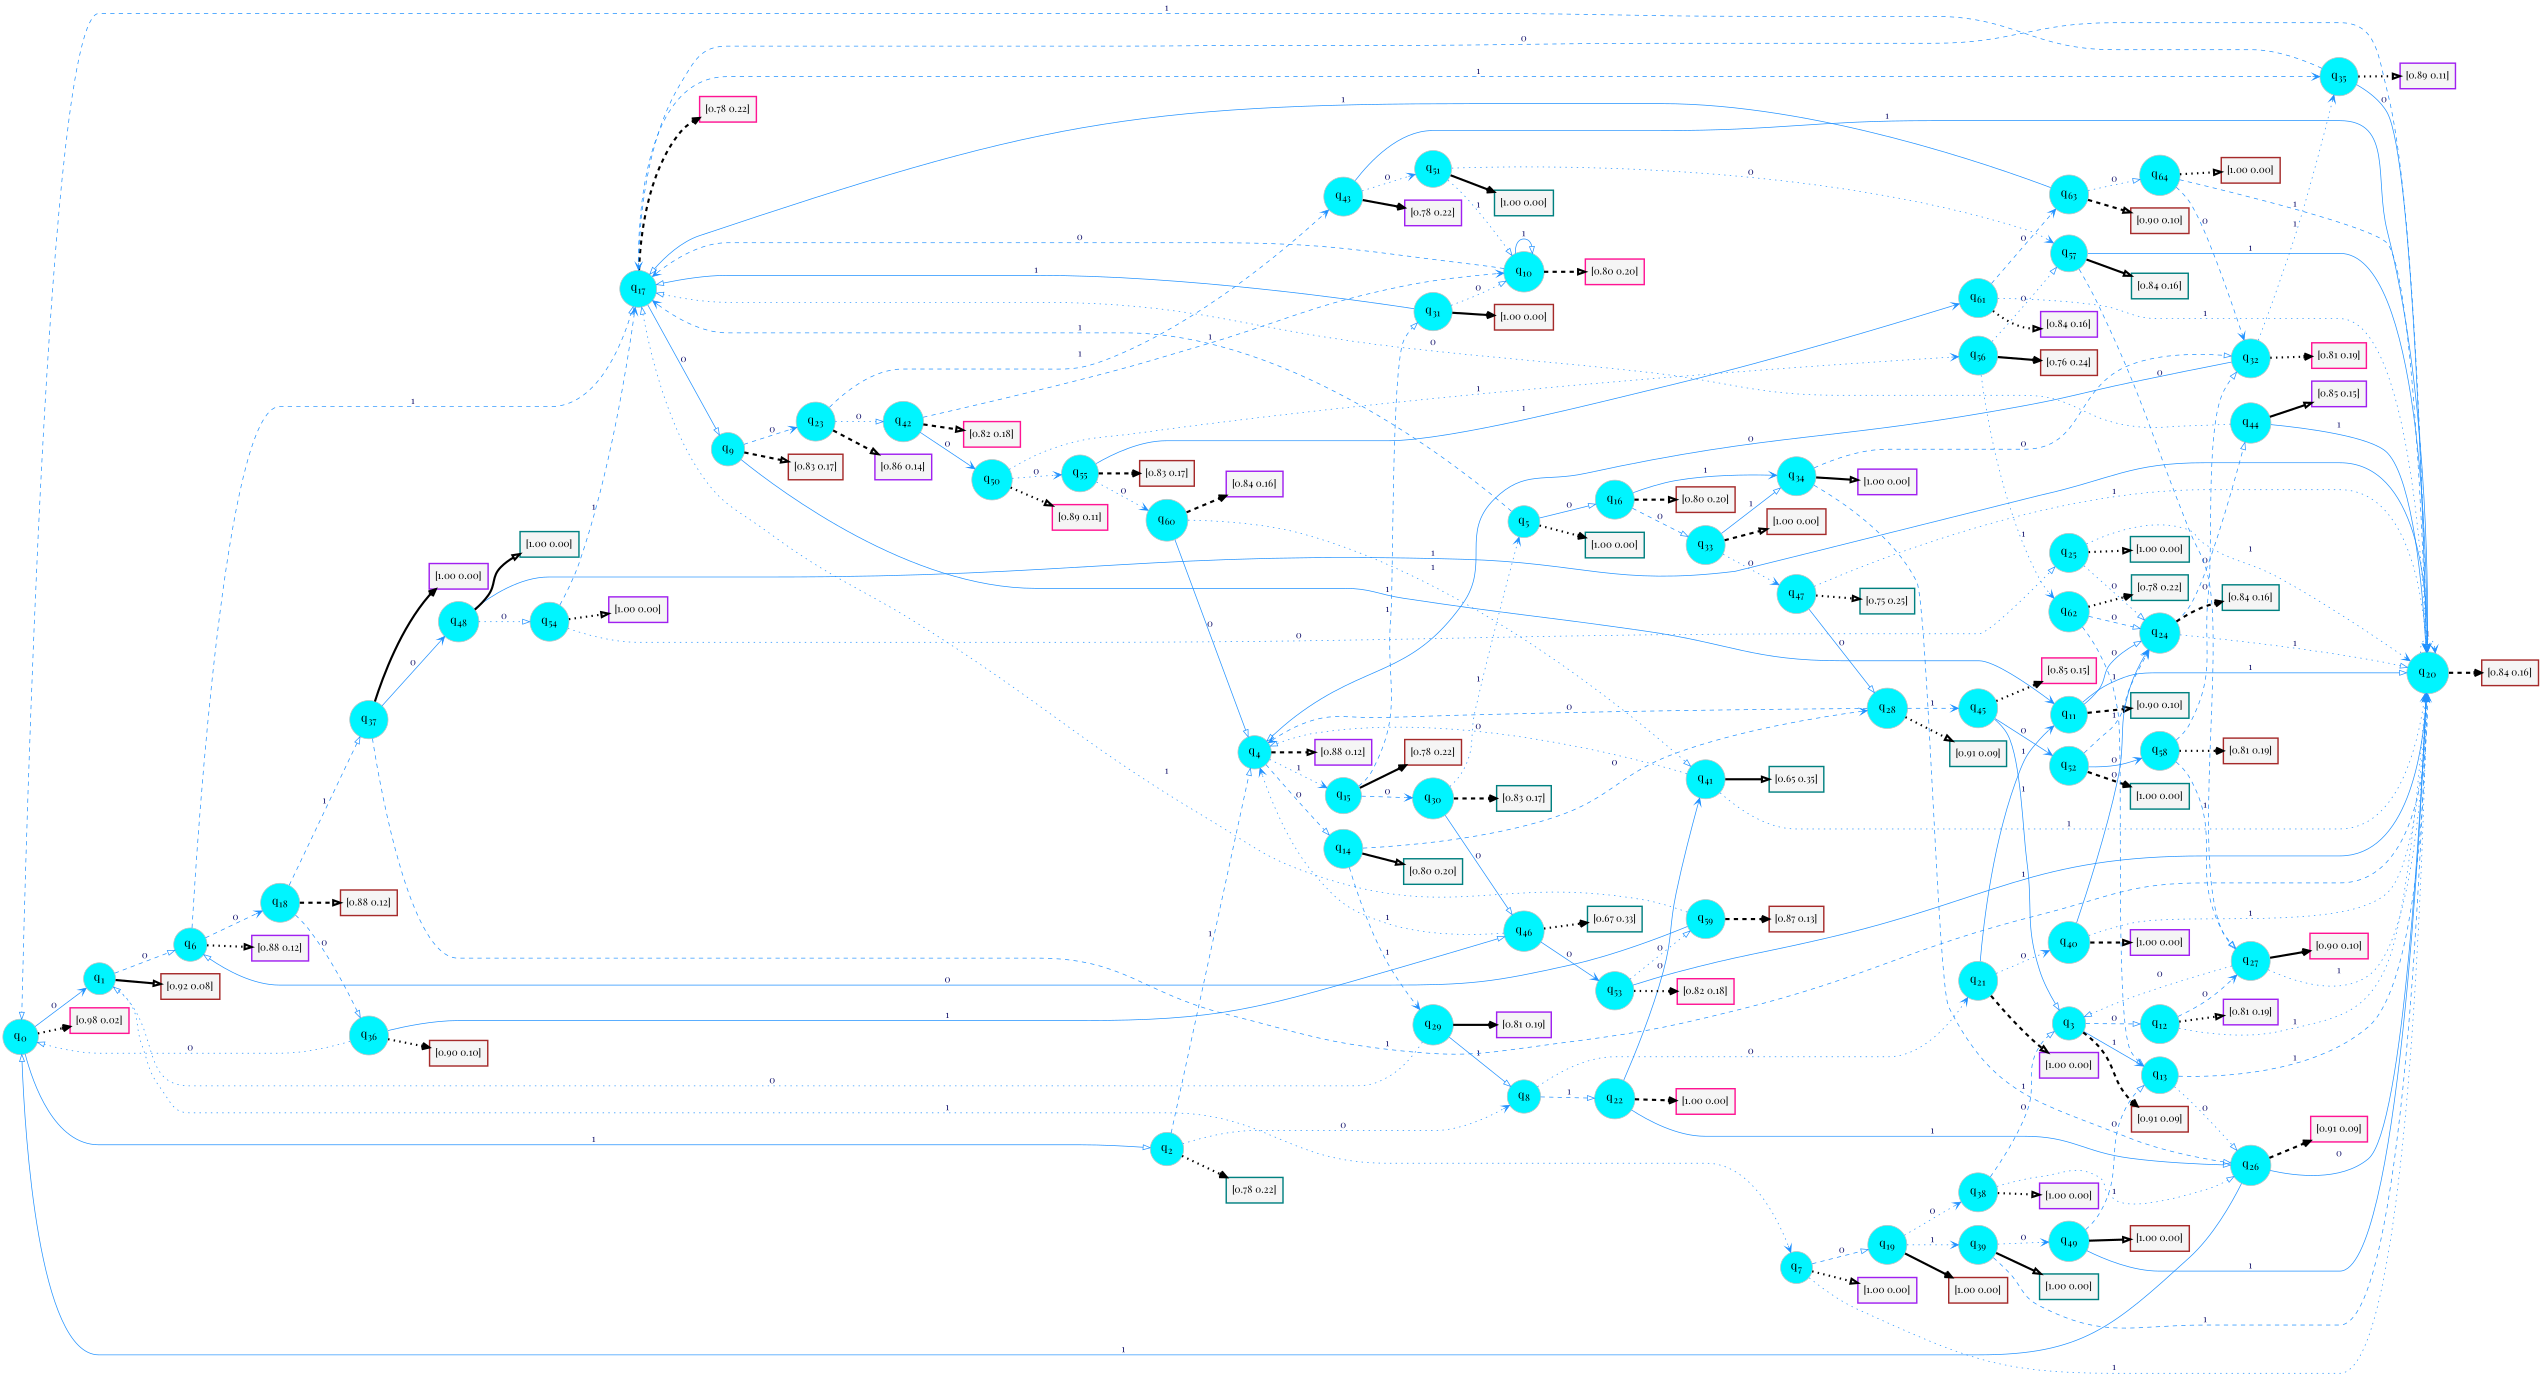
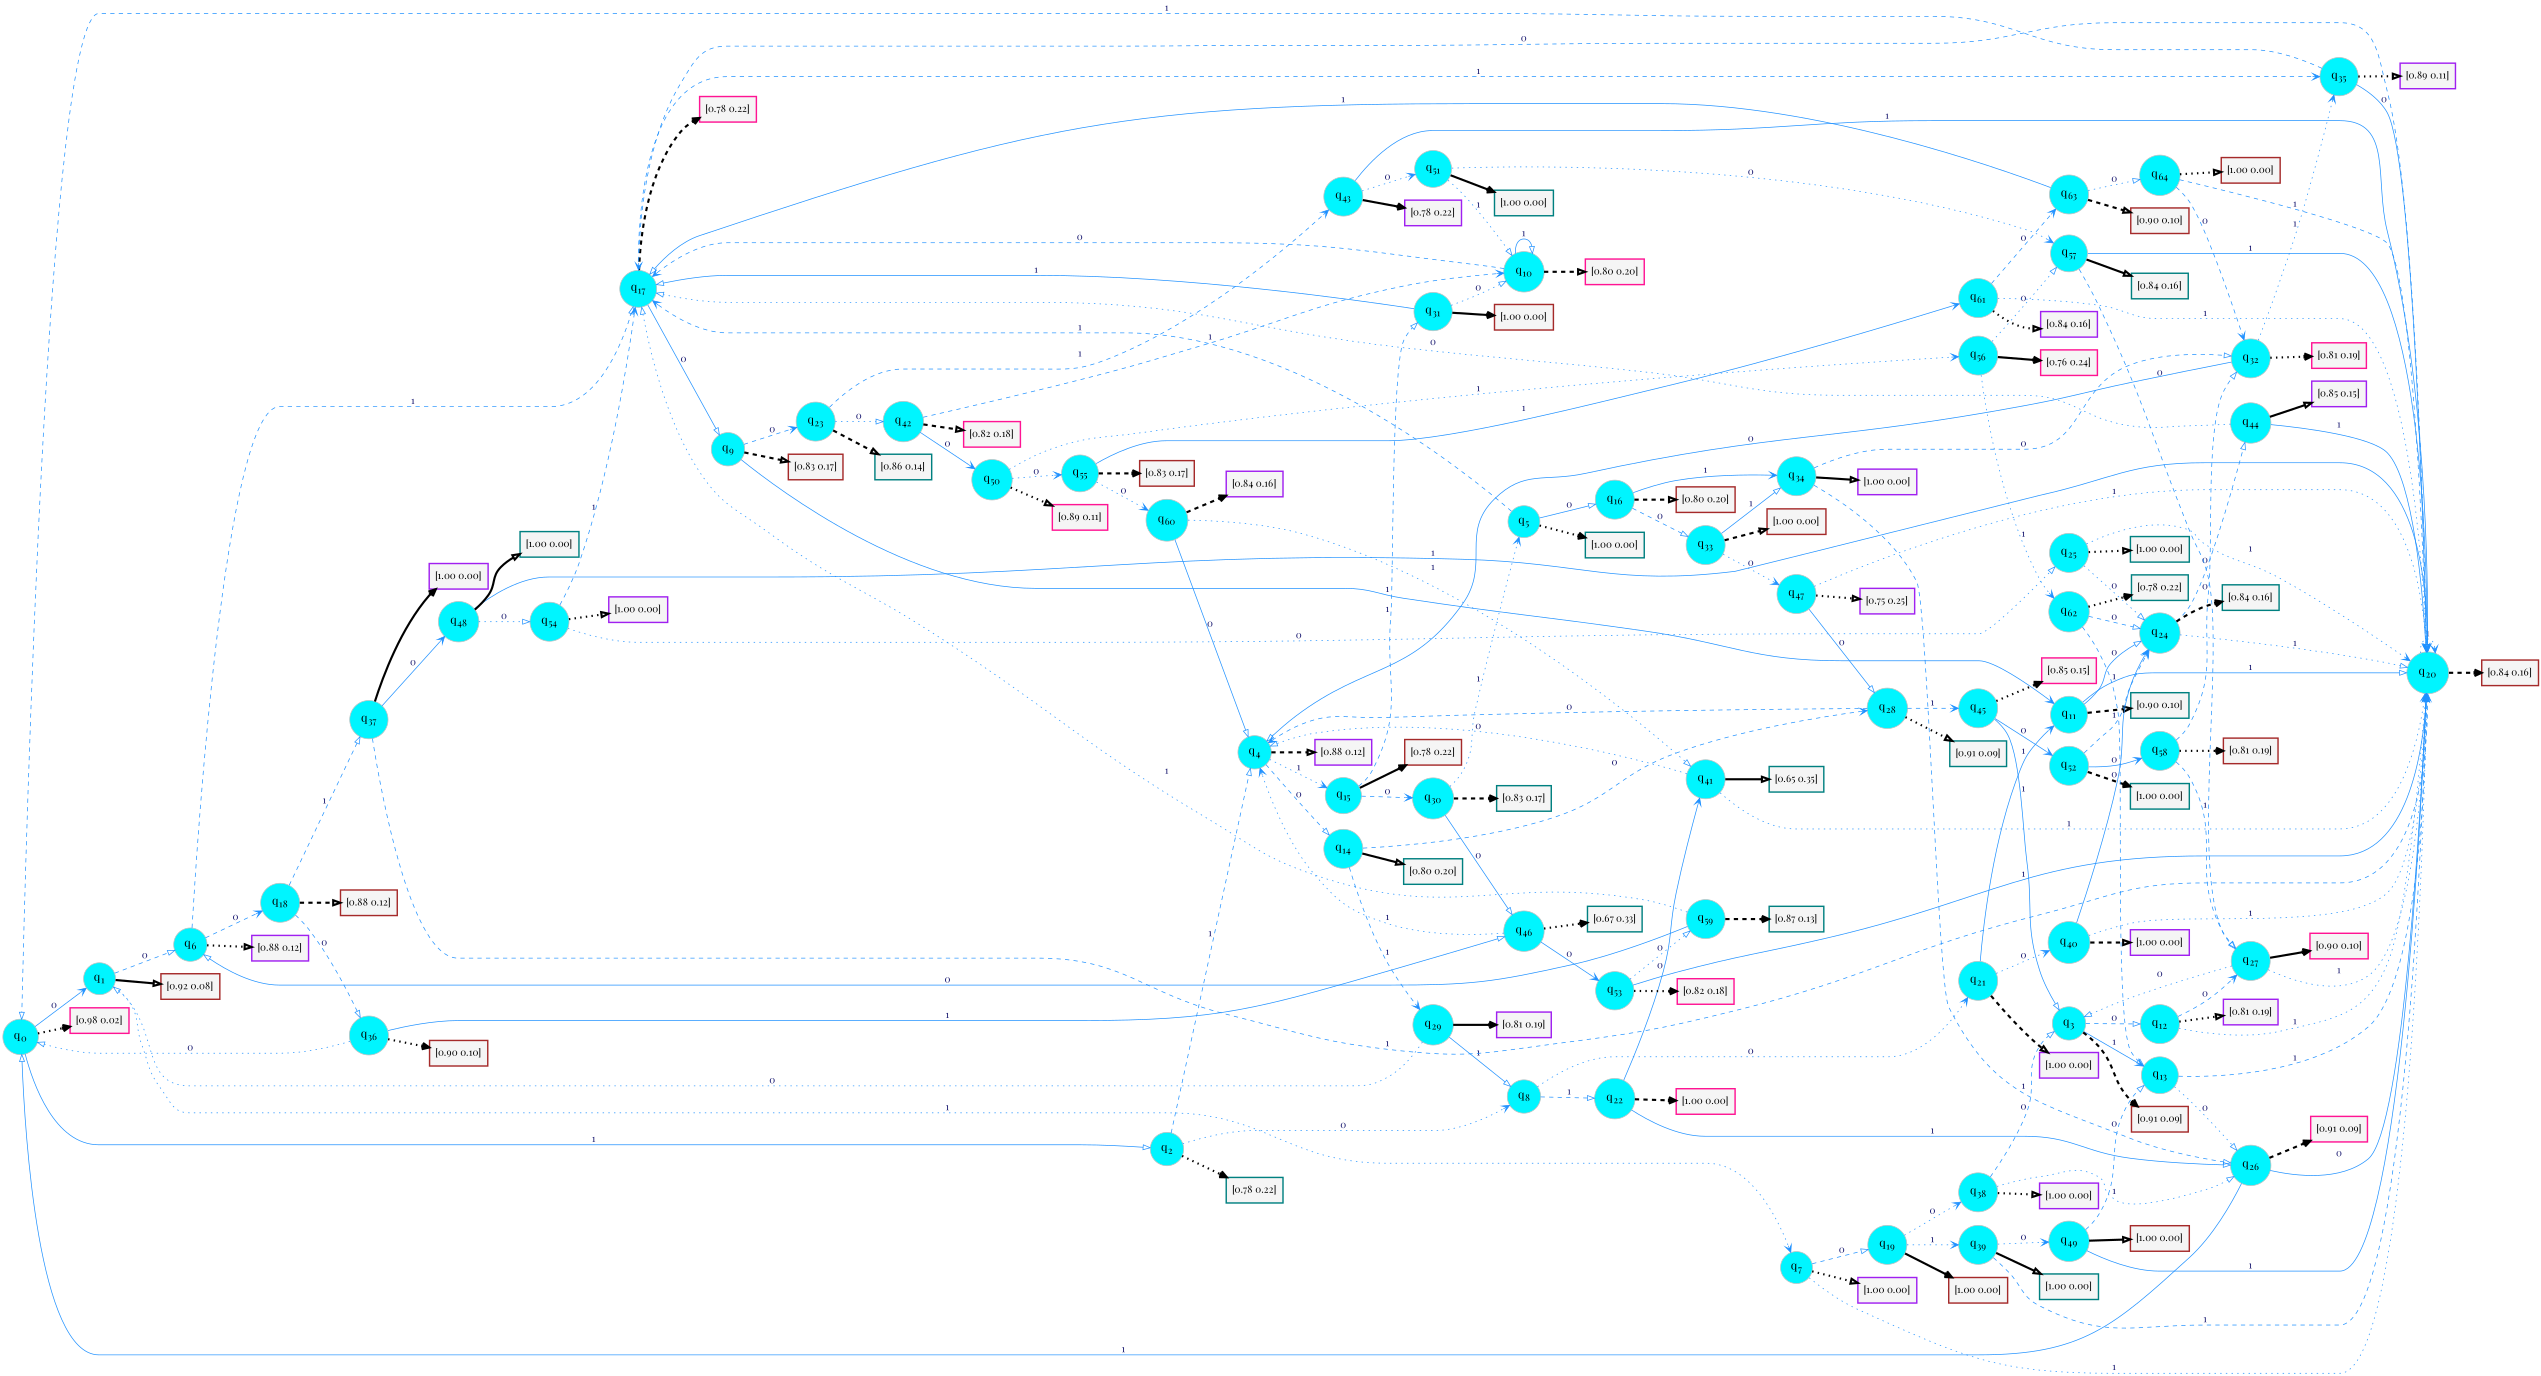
node "[0.76 0.24]": color brown -> deeppink
node "[0.86 0.14]": color purple -> teal
node "[0.75 0.25]": color teal -> purple
node "[0.87 0.13]": color brown -> teal
